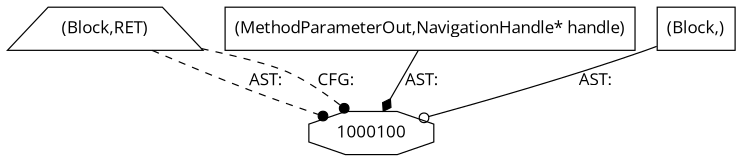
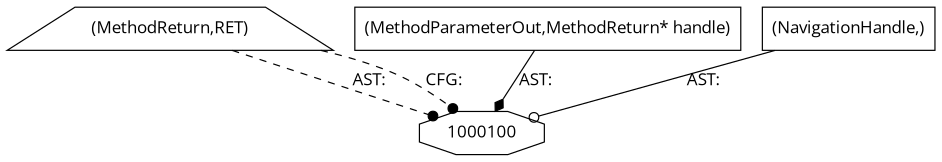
node "(Block,RET)": label "(Block,RET)" -> "(MethodReturn,RET)"
node "(MethodParameterOut,NavigationHandle* handle)": label "(MethodParameterOut,NavigationHandle* handle)" -> "(MethodParameterOut,MethodReturn* handle)"
node "(Block,)": label "(Block,)" -> "(NavigationHandle,)"
